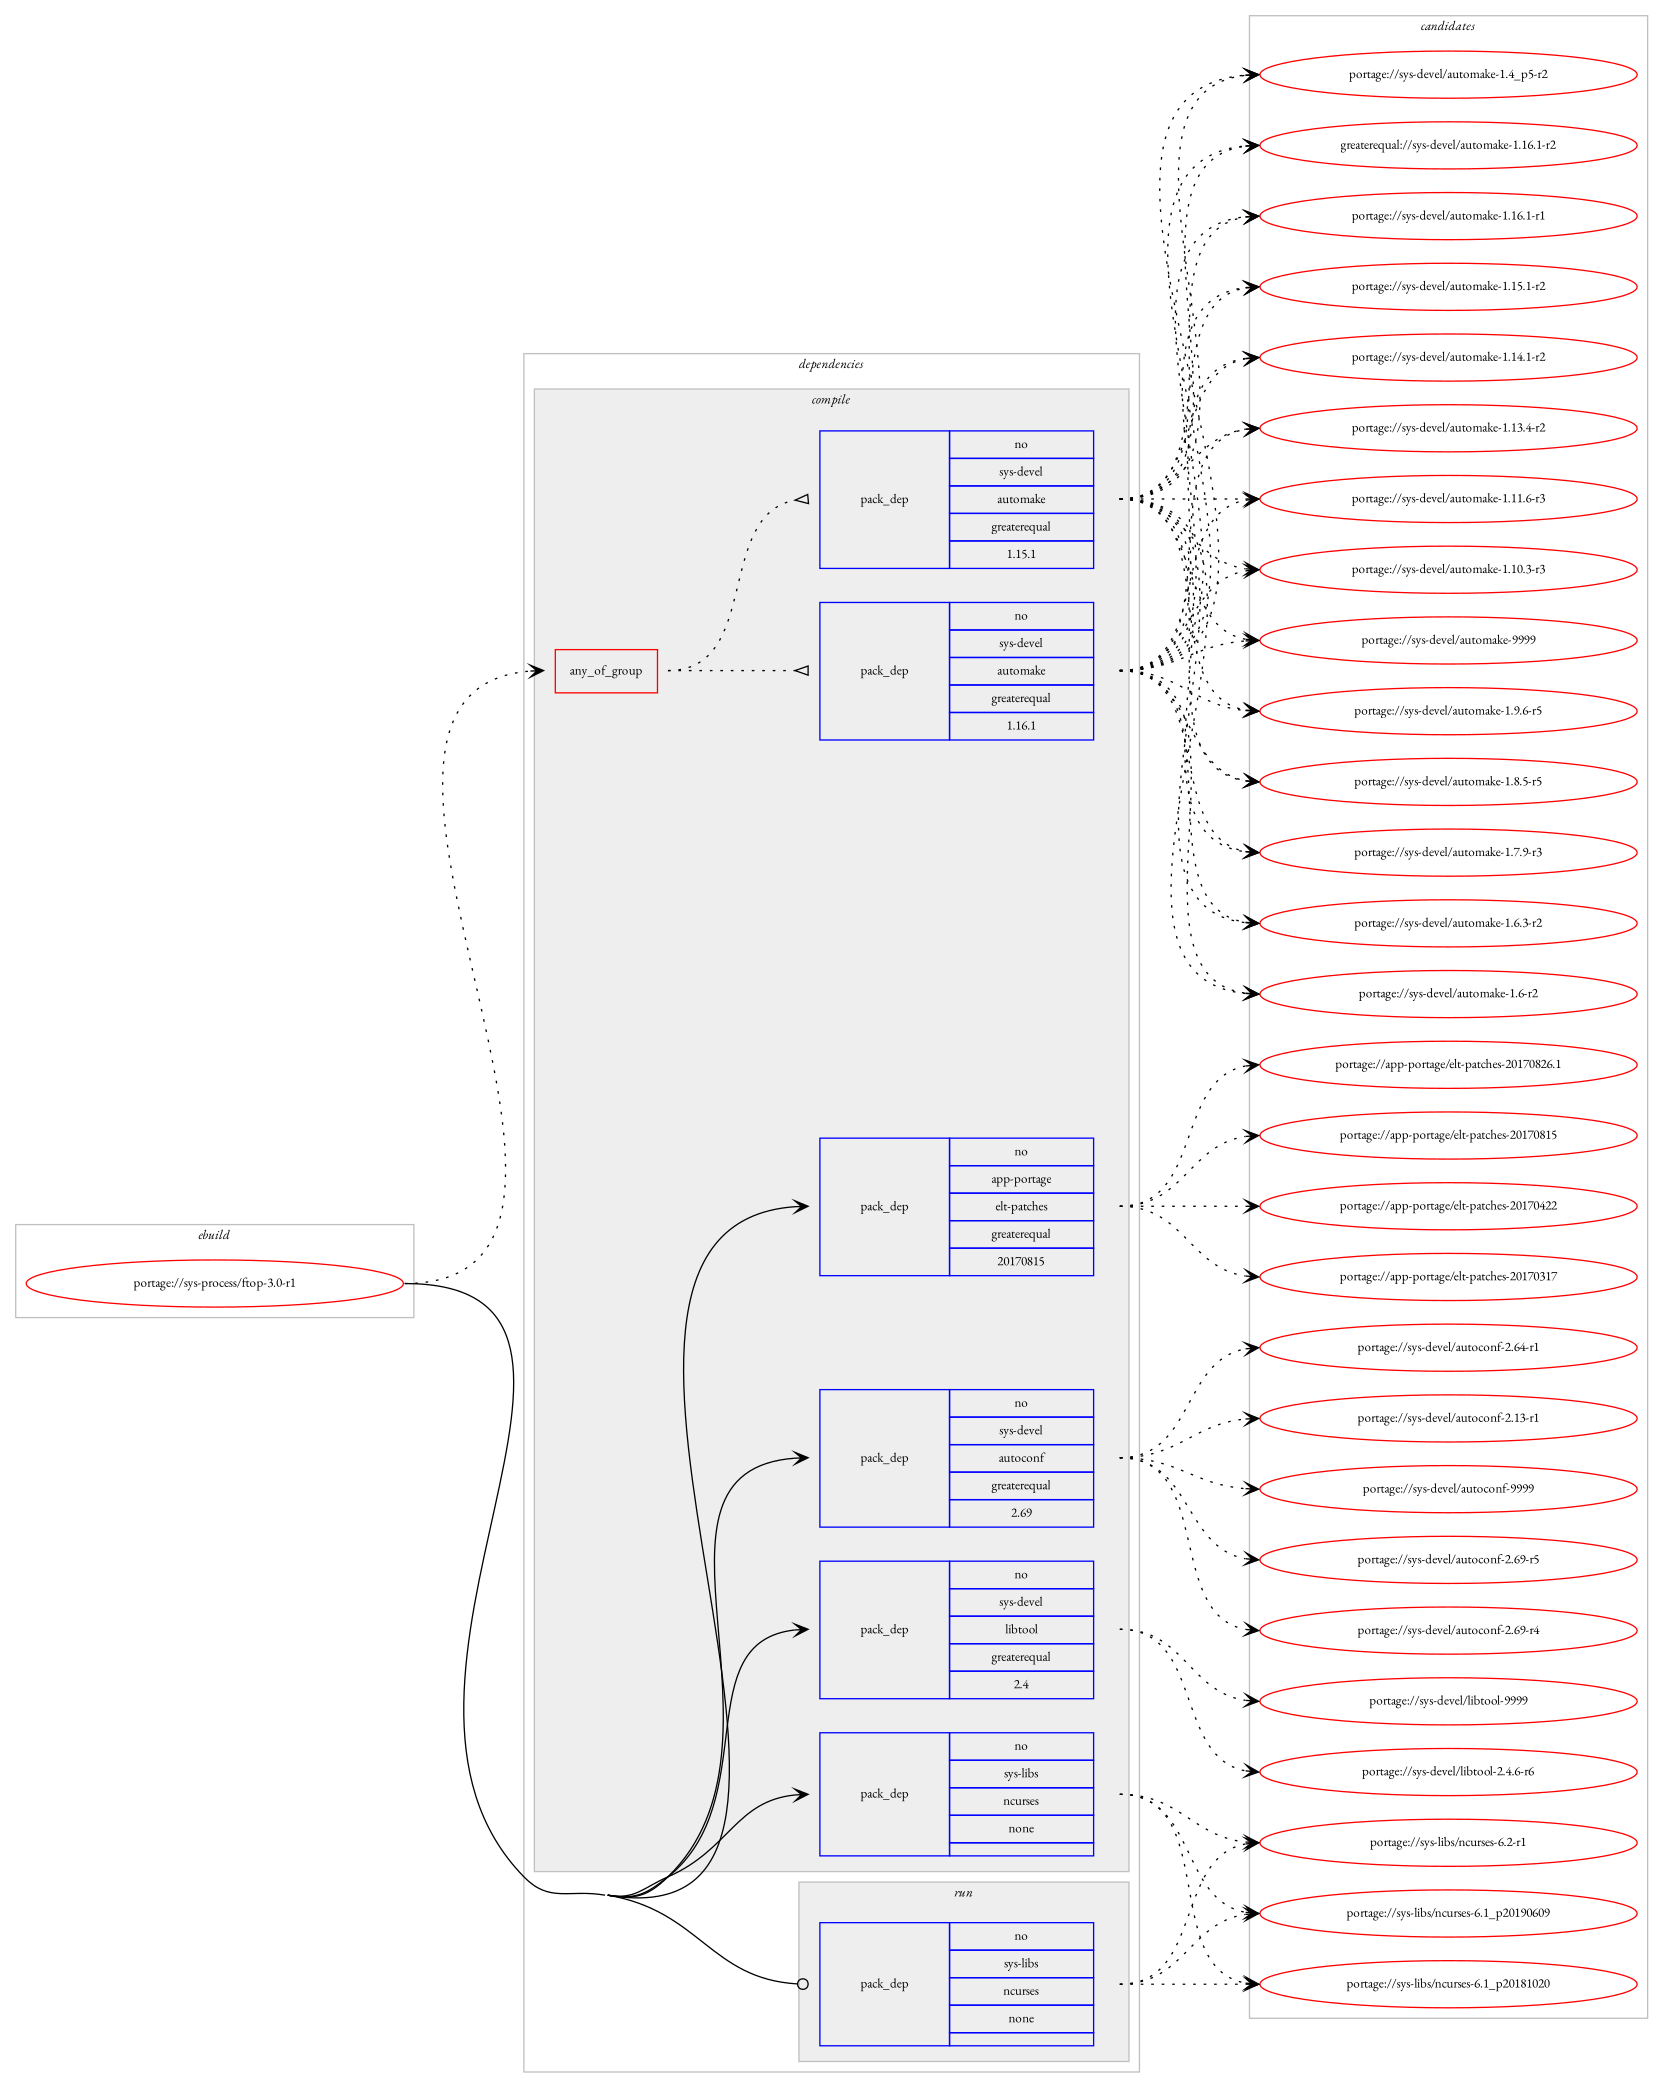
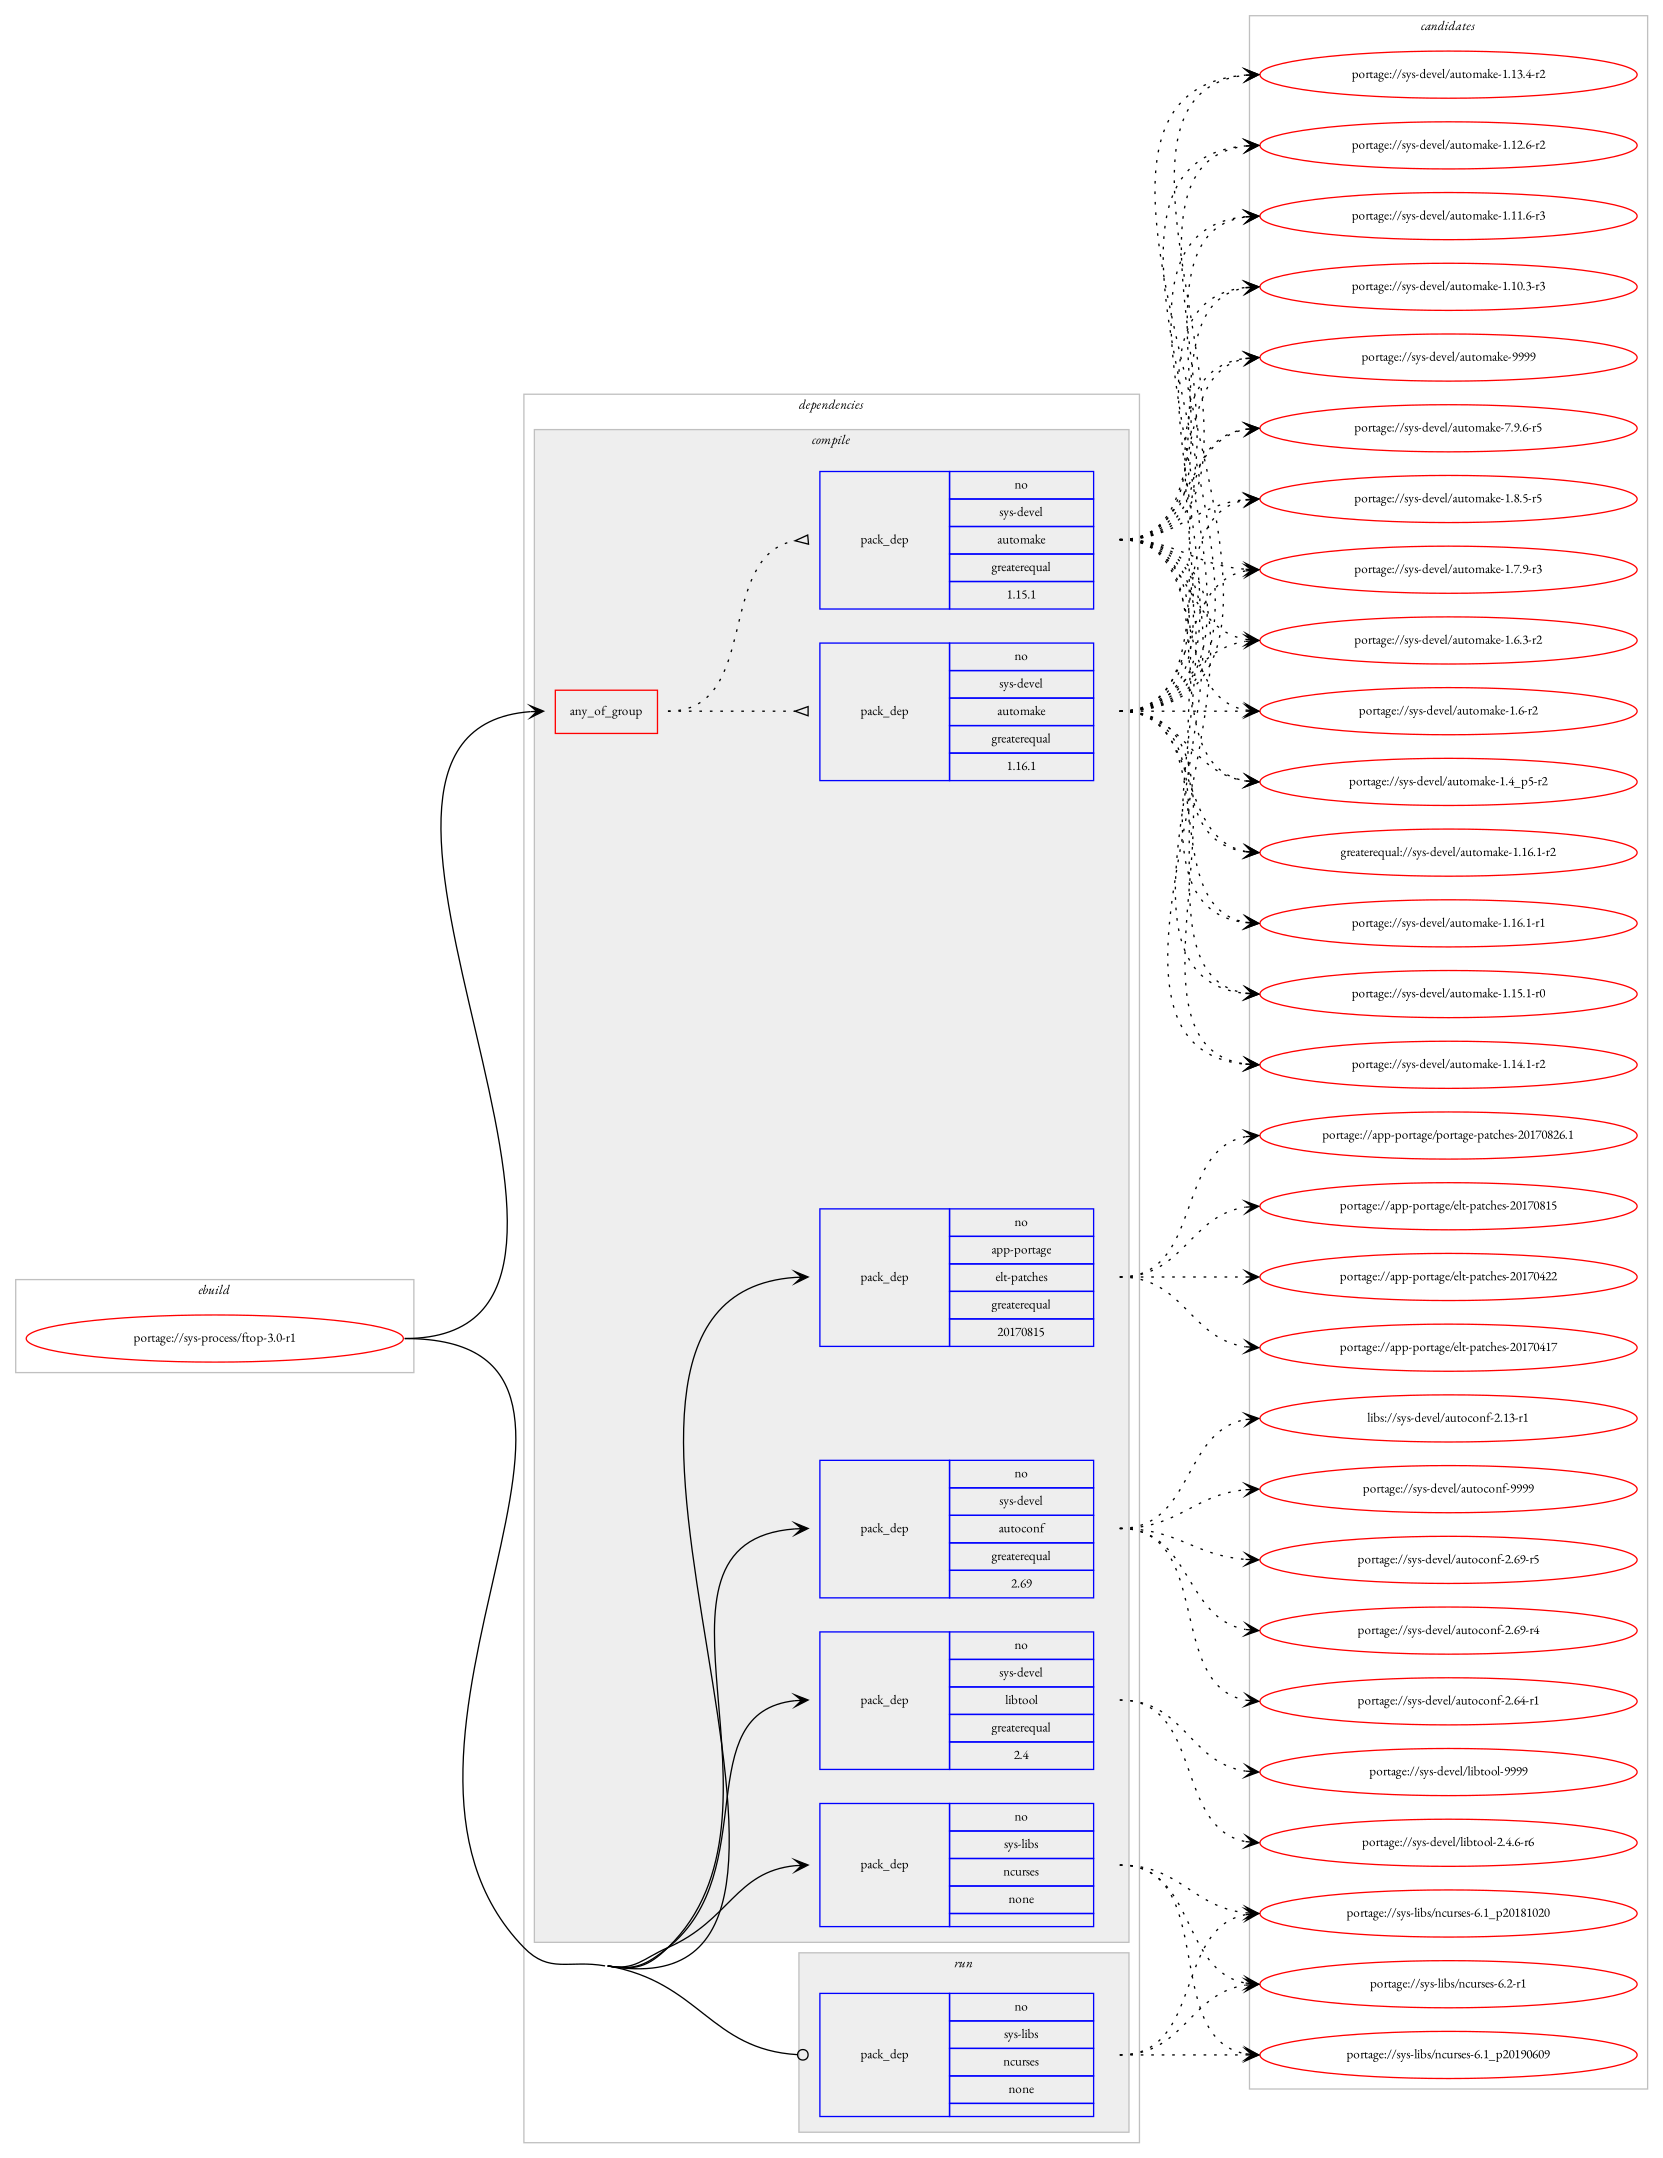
node "portage://sys-devel/automake-1.12.6-r2": added
node "portage://sys-devel/automake-1.15.1-r2": label "portage://sys-devel/automake-1.15.1-r2" -> "portage://sys-devel/automake-1.15.1-r0"
node "portage://sys-devel/automake-1.9.6-r5": label "portage://sys-devel/automake-1.9.6-r5" -> "portage://sys-devel/automake-7.9.6-r5"
edge "portage://sys-process/ftop-3.0-r1" -> "any_of_group": style dotted -> solid
node "portage://app-portage/elt-patches-20170826.1": label "portage://app-portage/elt-patches-20170826.1" -> "portage://app-portage/portage-patches-20170826.1"
node "portage://app-portage/elt-patches-20170317": label "portage://app-portage/elt-patches-20170317" -> "portage://app-portage/elt-patches-20170417"
node "portage://sys-devel/autoconf-2.13-r1": label "portage://sys-devel/autoconf-2.13-r1" -> "libs://sys-devel/autoconf-2.13-r1"
